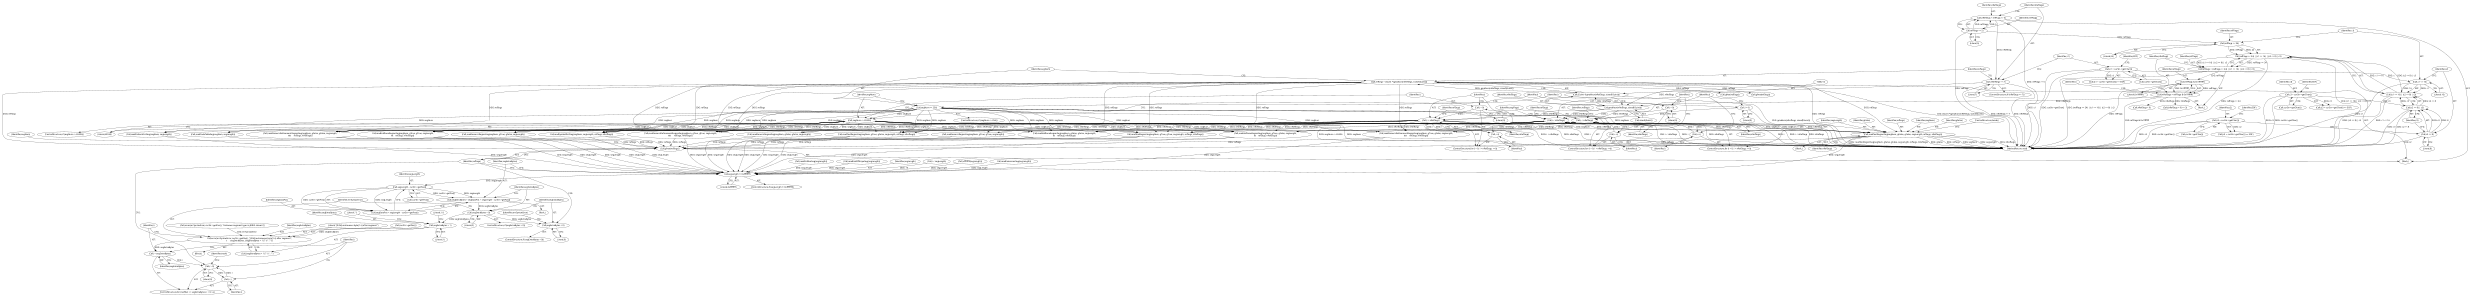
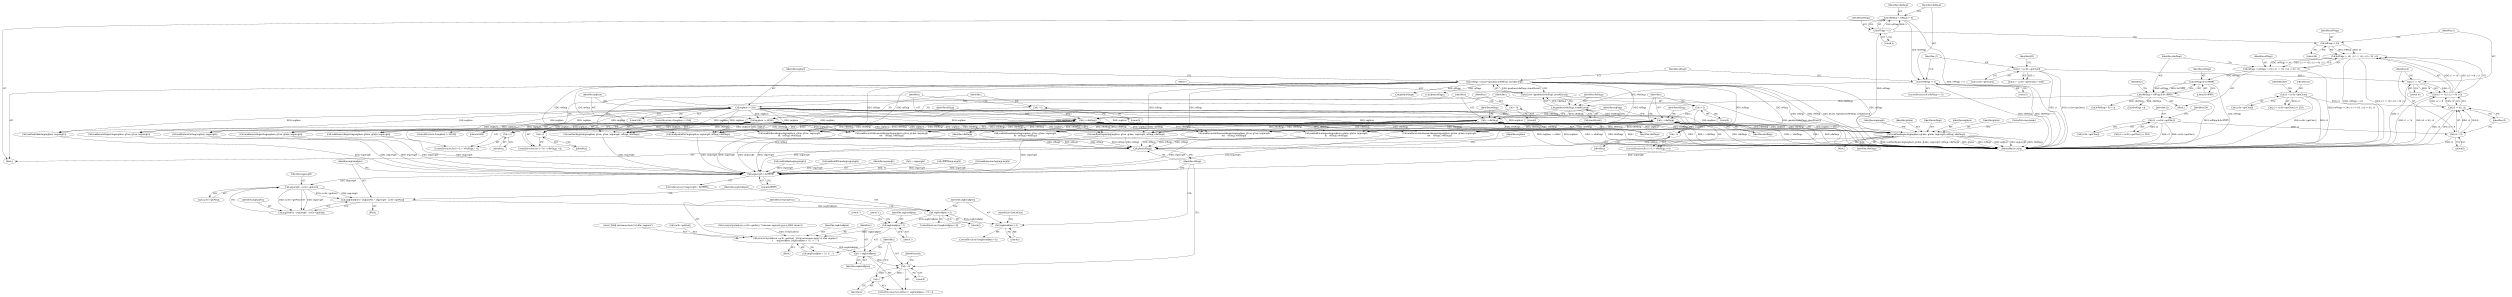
edge "(Call,refFlags >> 5)" -> "(Call,refFlags << 24)": label "DDG: refFlags" -> "CFG: "
node "(Literal,256)": added
